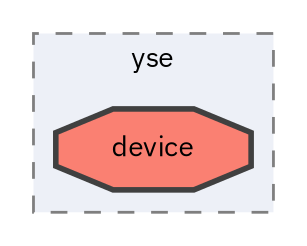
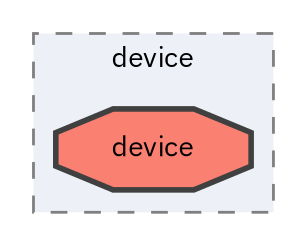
cluster "yse": label "yse" -> "device"
